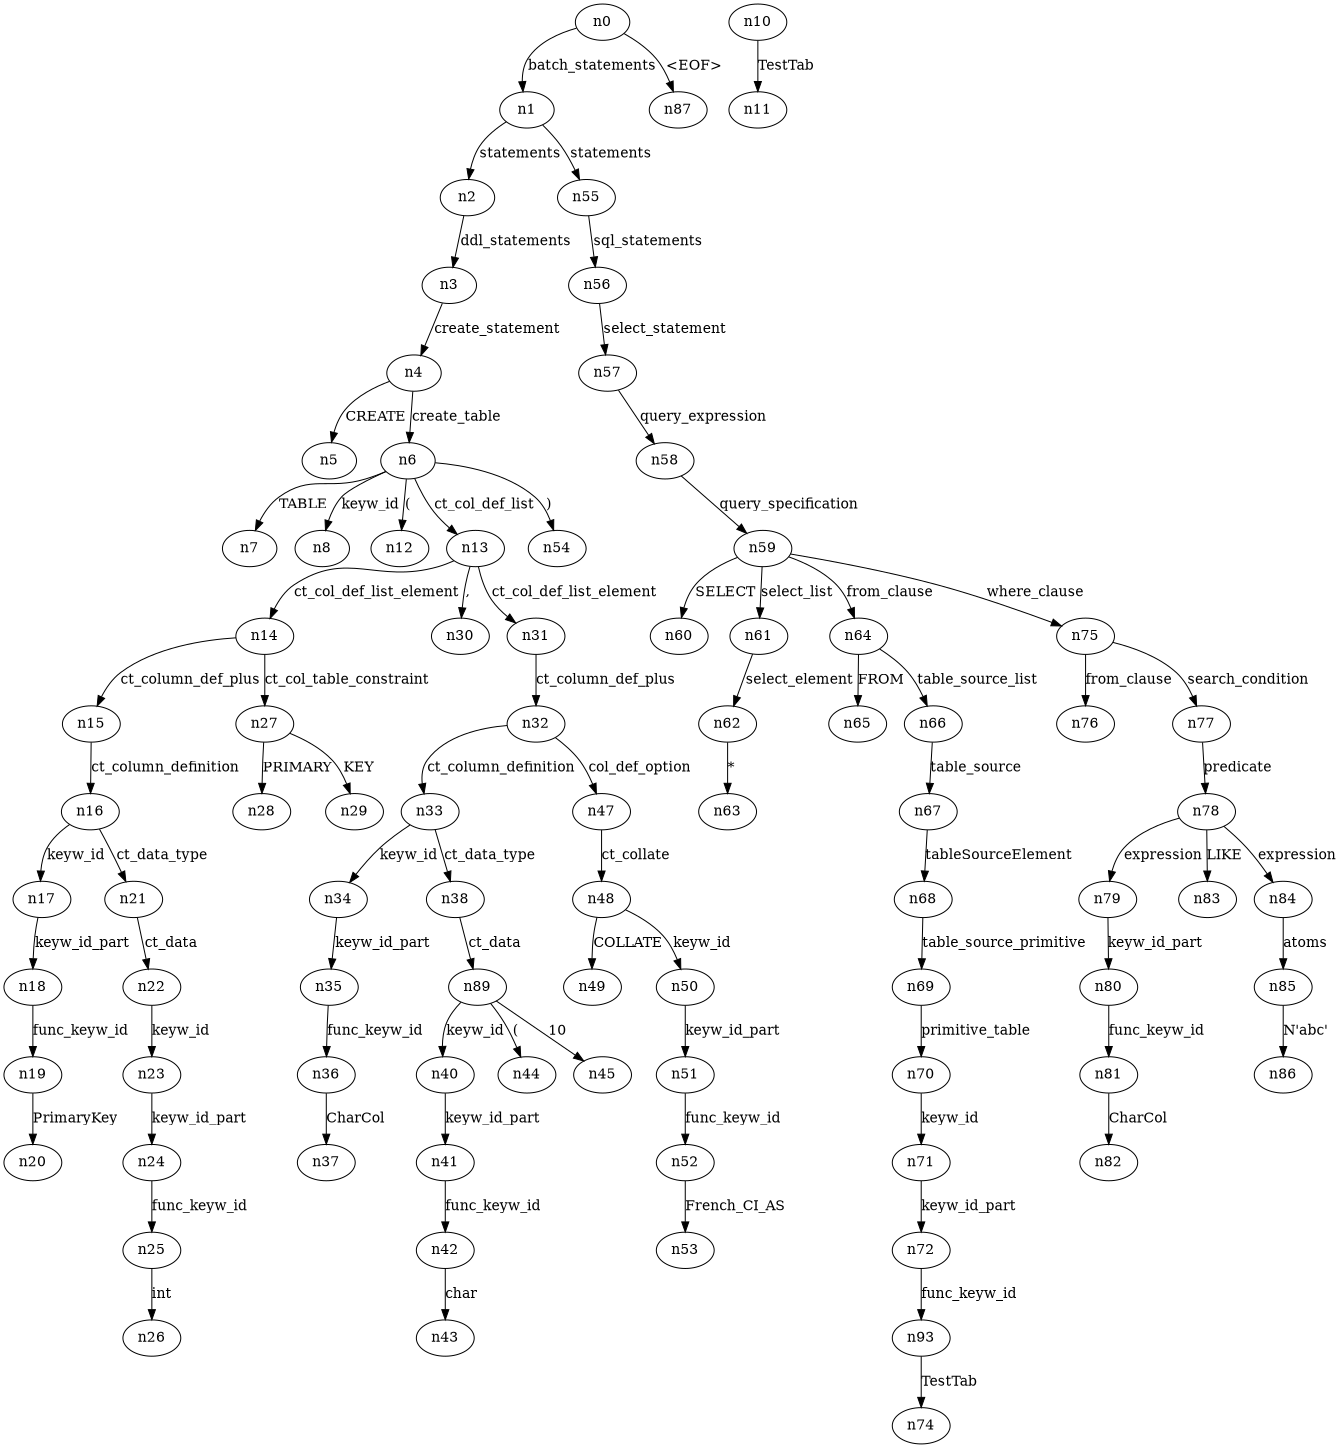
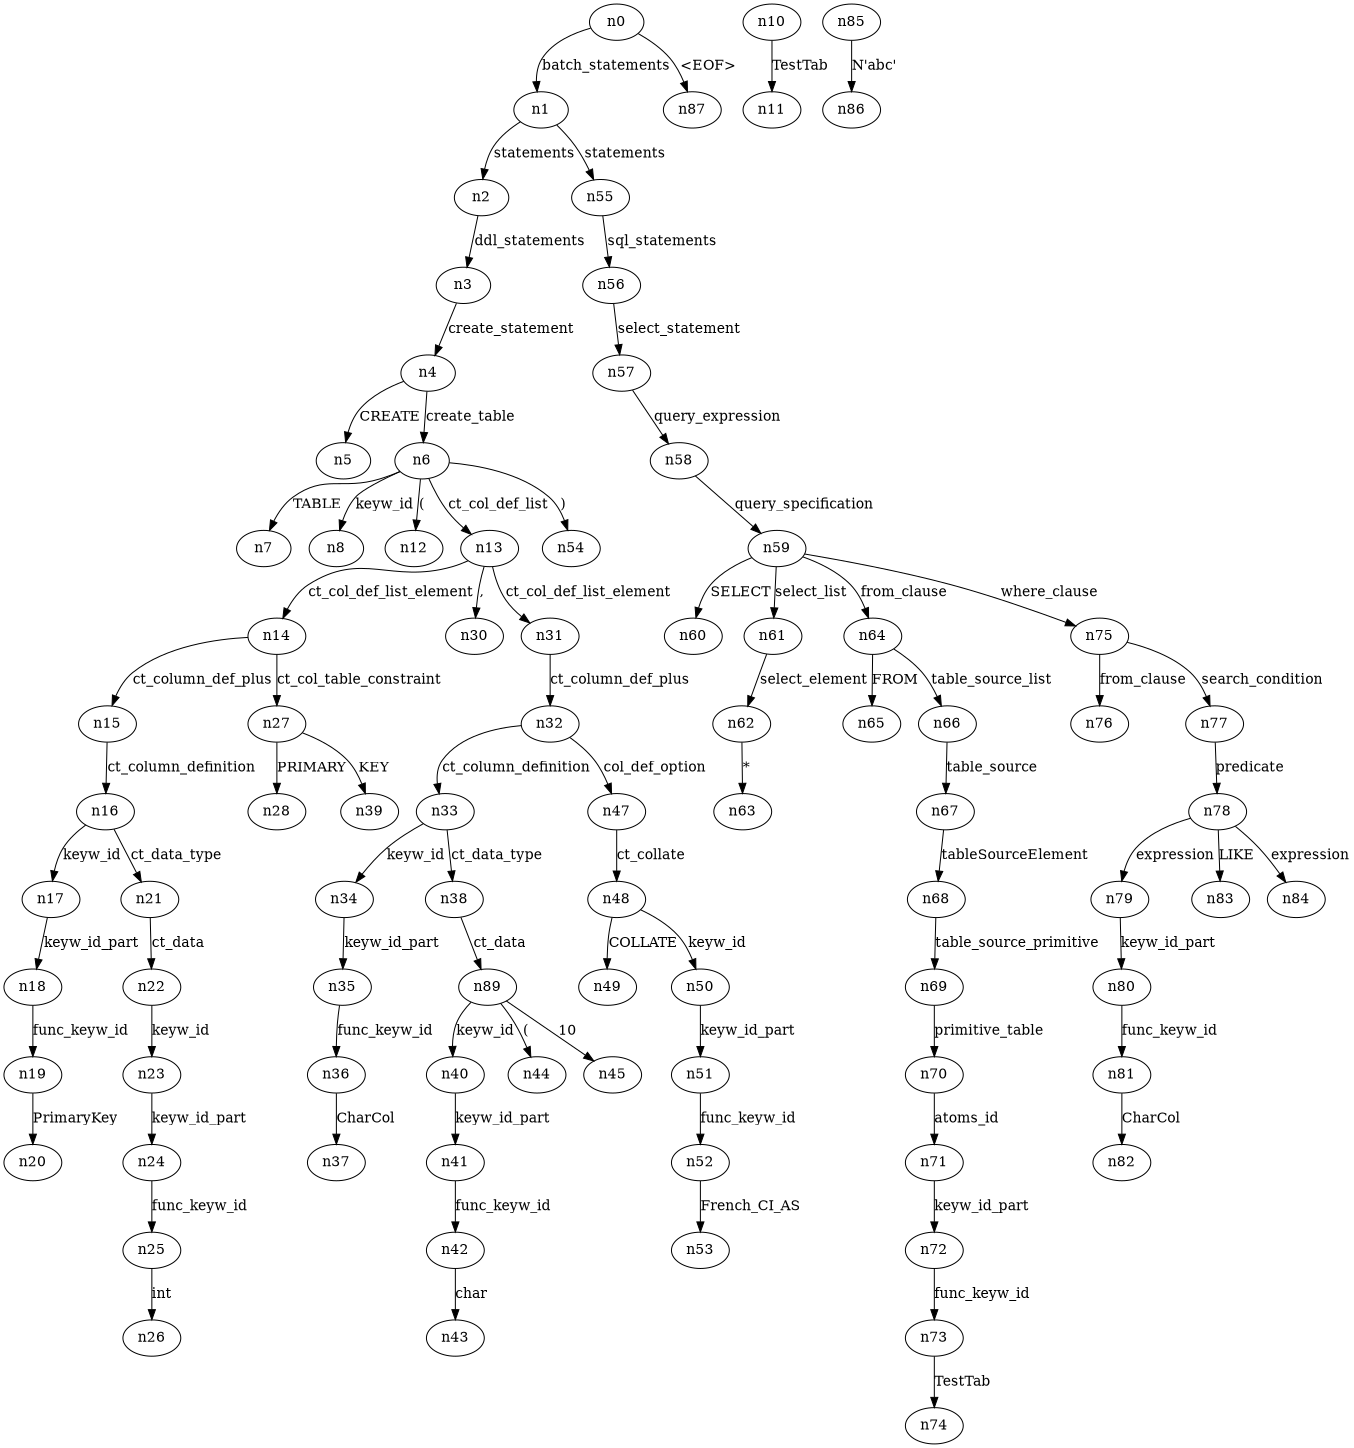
node "n29": label "n29" -> "n39"
edge "n84" -> "n85": removed, label "atoms"
edge "n70" -> "n71": label "keyw_id" -> "atoms_id"
node "n93": label "n93" -> "n73"
